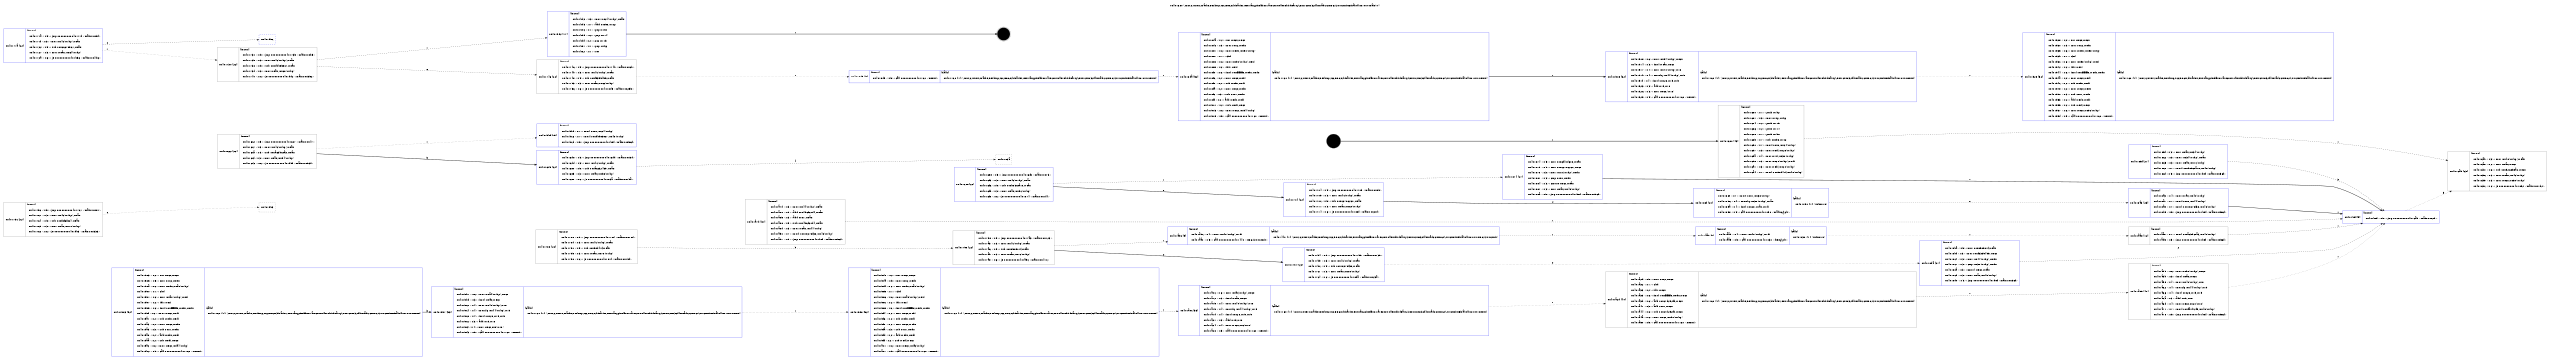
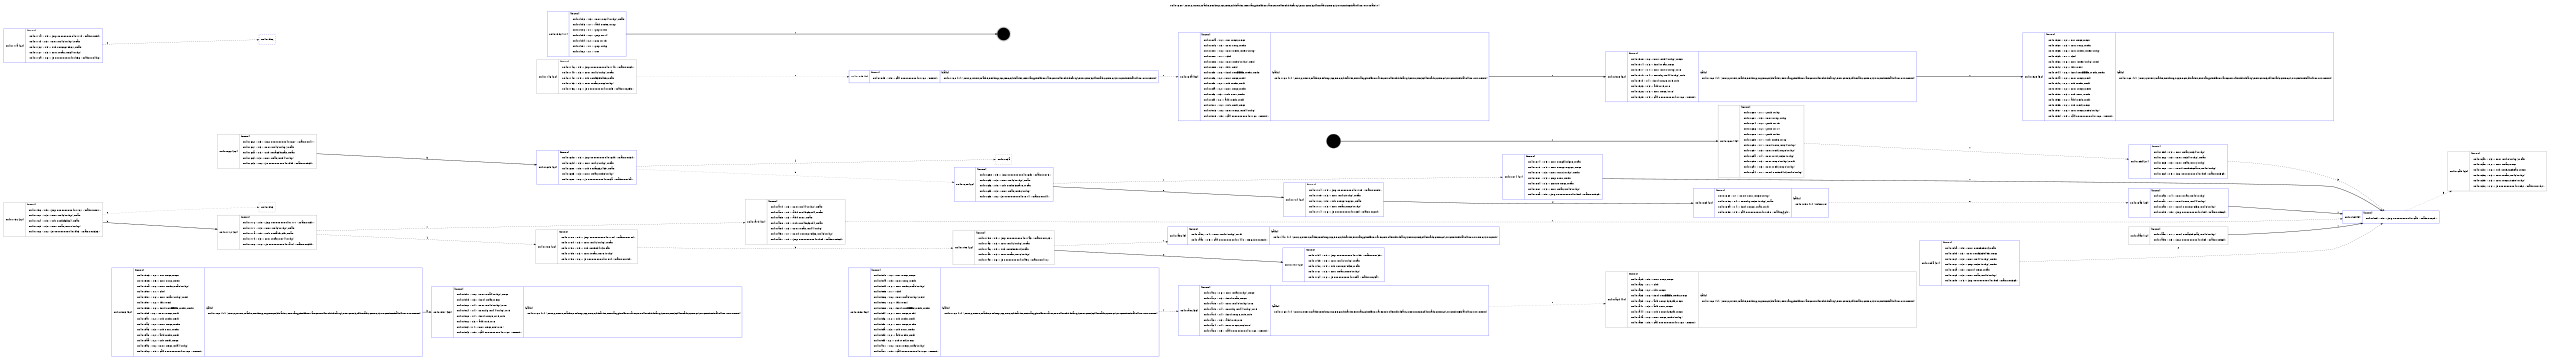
node "0x401730 [22]": removed
edge "0x40190e [32]" -> "0x40192e [52]": style dotted -> bold
edge "0x401680 [43]" -> "0x4016ab [23]": now "0x401680 [43]" -> "0x40185f [21]"
node "0x401bbf [19]": removed
edge "0x4016d8 [22]" -> "0x4016ee [22]": added, label "9"
edge "0x401aae [12]" -> "0x401bef [5]": style dashed -> bold
node "0x401772 [22]": added
node "0x401aa5 [9]": removed
edge "0x4017b4 [22]" -> "0x4018ba [27]": removed, label "2"
node "0x401a55 [40]": removed
edge "0x4019b7 [33]" -> "0x4019d8 [52]": removed, label "1"
